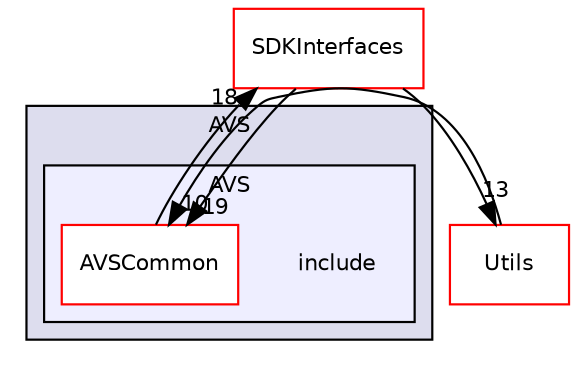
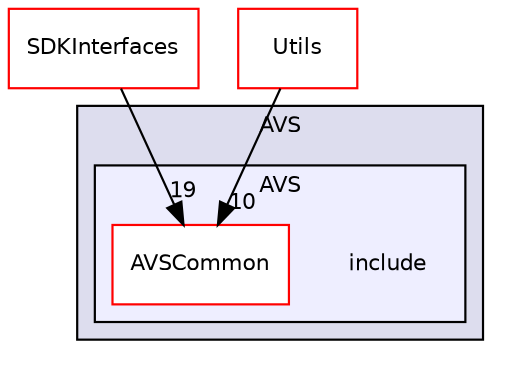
edge "SDKInterfaces" -> "Utils": removed
edge "AVSCommon" -> "SDKInterfaces": removed
